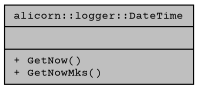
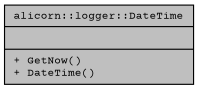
node "alicorn::logger::DateTime": text "+ GetNowMks()" -> "+ DateTime()"
